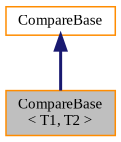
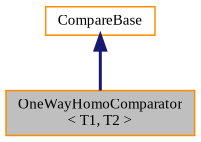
node "CompareBase < T1, T2 >": label "CompareBase < T1, T2 >" -> "OneWayHomoComparator < T1, T2 >"
